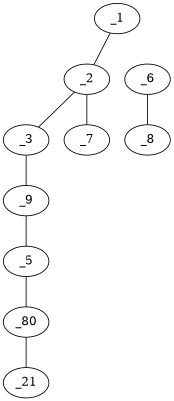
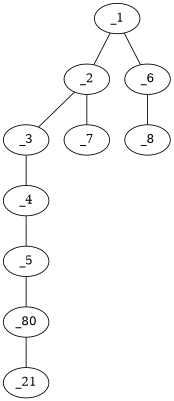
edge "_1" -- "_6": added
node "_9": label "_9" -> "_4"
